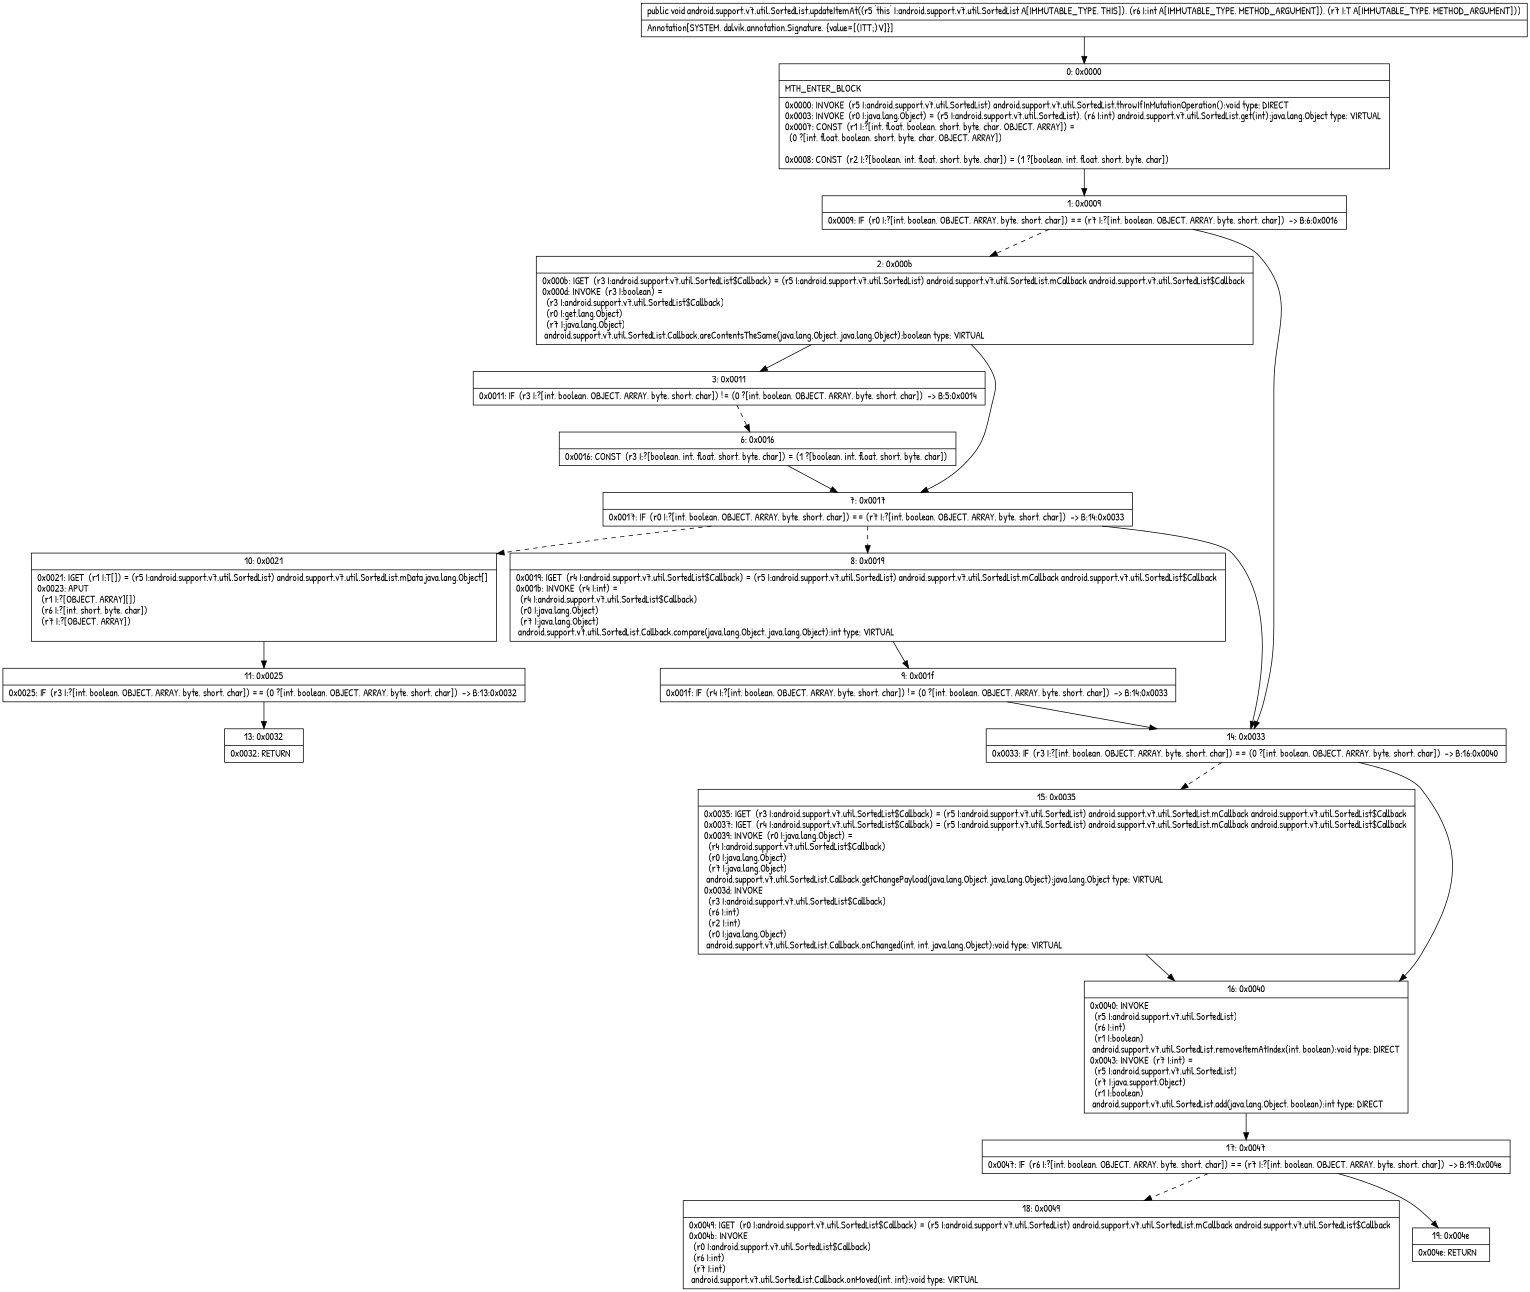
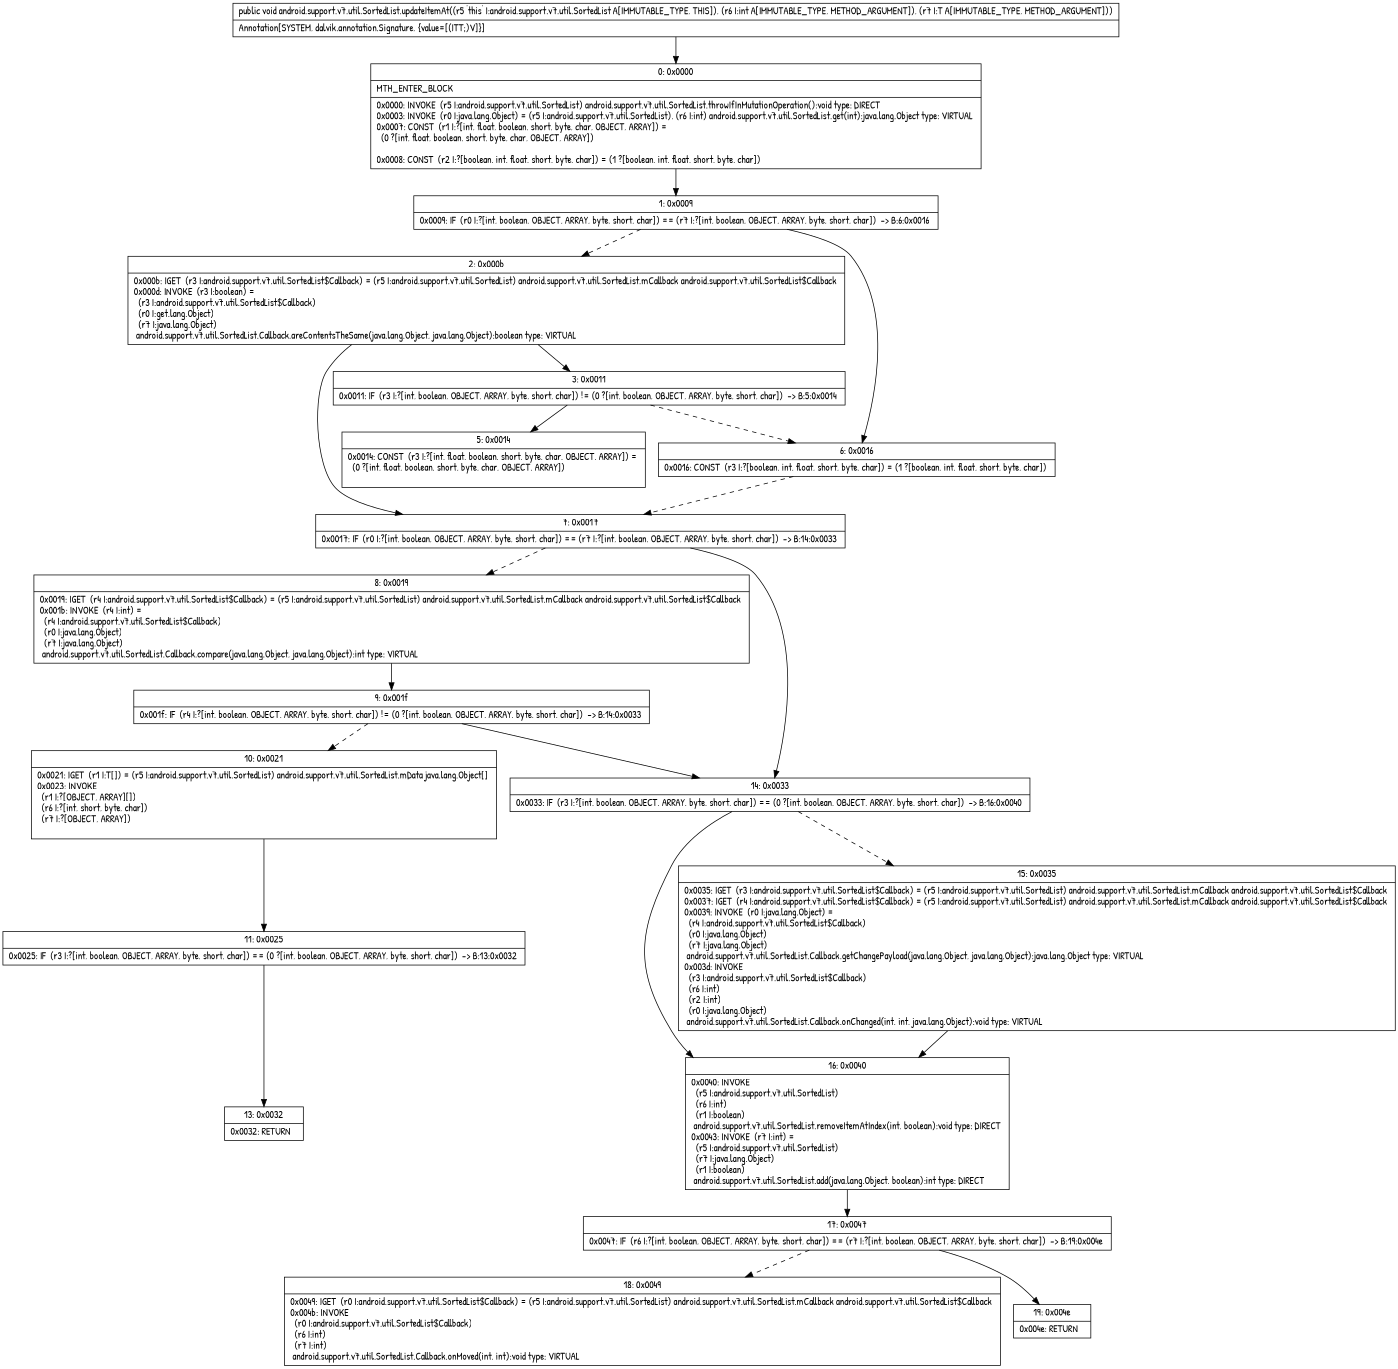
edge "1: 0x0009" -> "14: 0x0033": now "1: 0x0009" -> "6: 0x0016"
node "5: 0x0014": added
edge "6: 0x0016" -> "7: 0x0017": style solid -> dashed
edge "7: 0x0017" -> "10: 0x0021": now "9: 0x001f" -> "10: 0x0021"
node "10: 0x0021": text "0x0023: APUT" -> "0x0023: INVOKE"
node "16: 0x0040": text "(r7 I:java.support.Object)" -> "(r7 I:java.lang.Object)"
